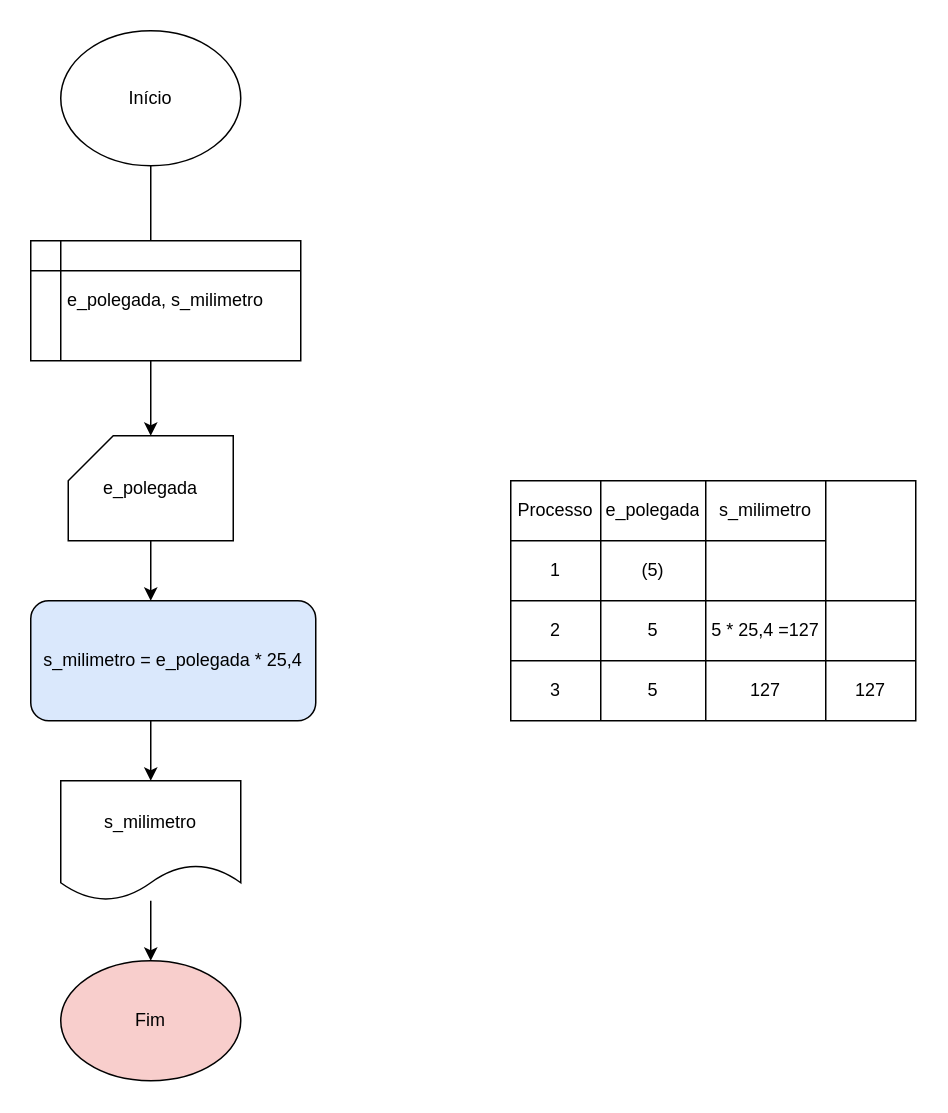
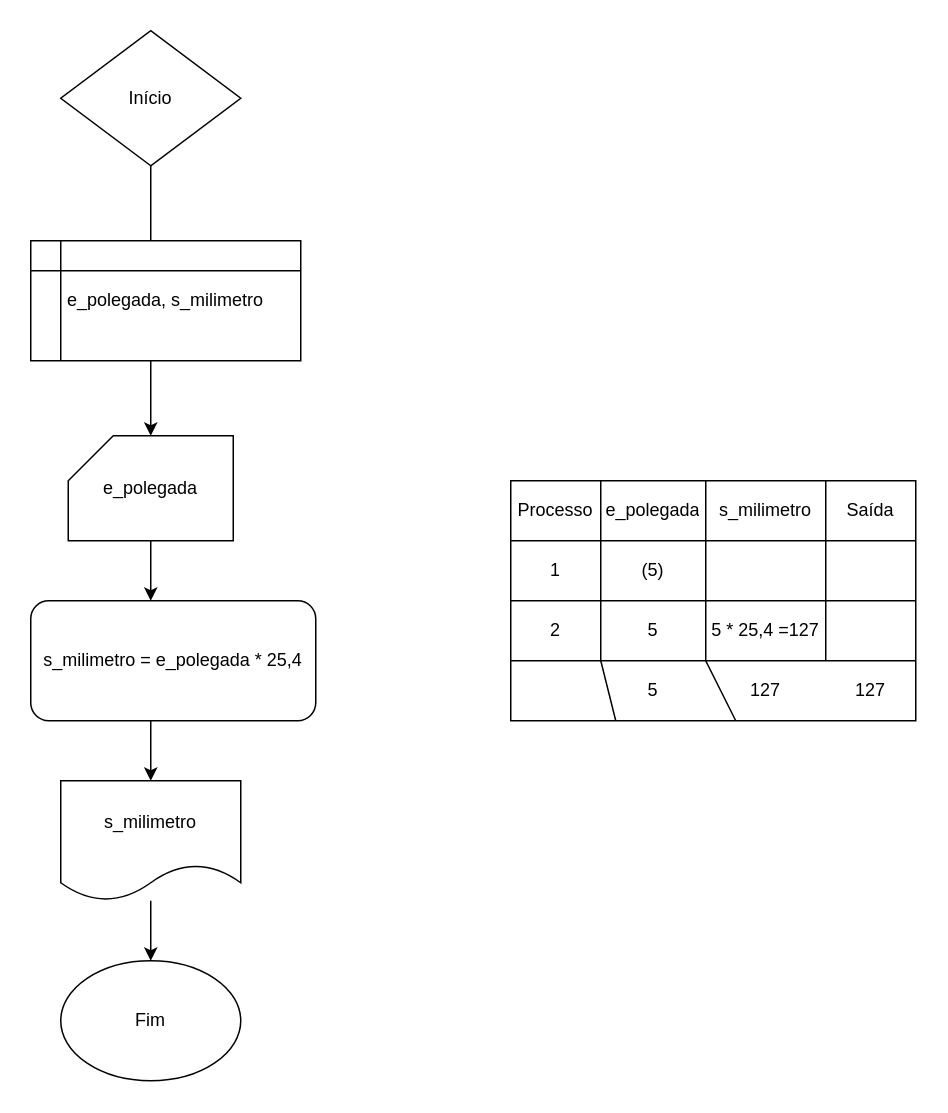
node "Início": shape ellipse -> diamond
node "Saída": added
node "s_milimetro = e_polegada * 25,4": fillcolor #dae8fc -> #ffffff
node "3": removed
node "Fim": fillcolor #f8cecc -> #ffffff
